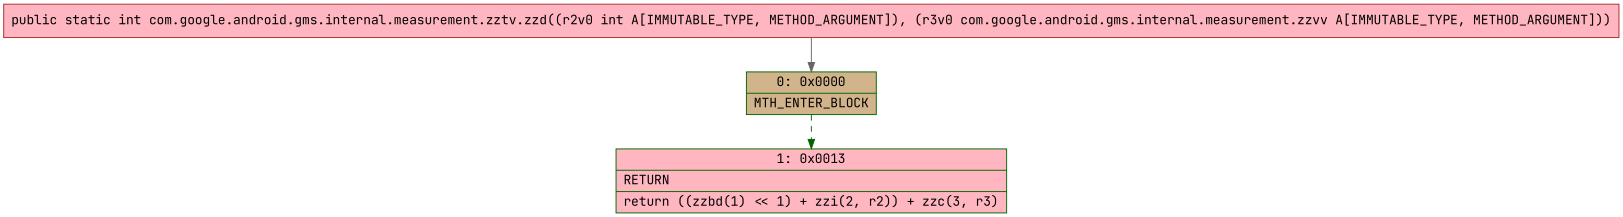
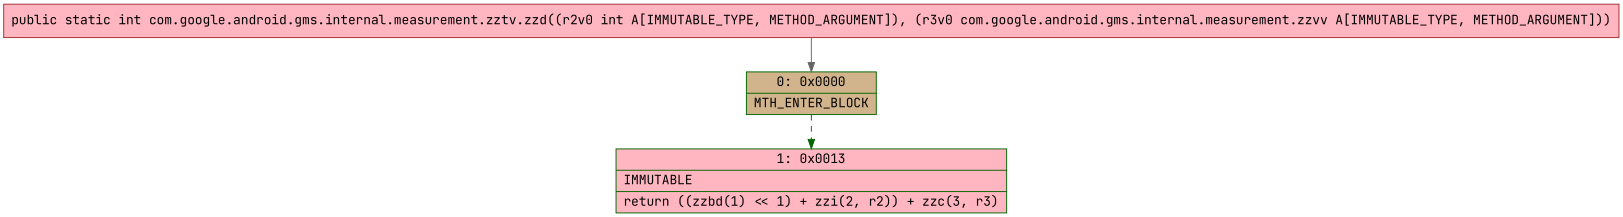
node "1: 0x0013": text "RETURN" -> "IMMUTABLE"
